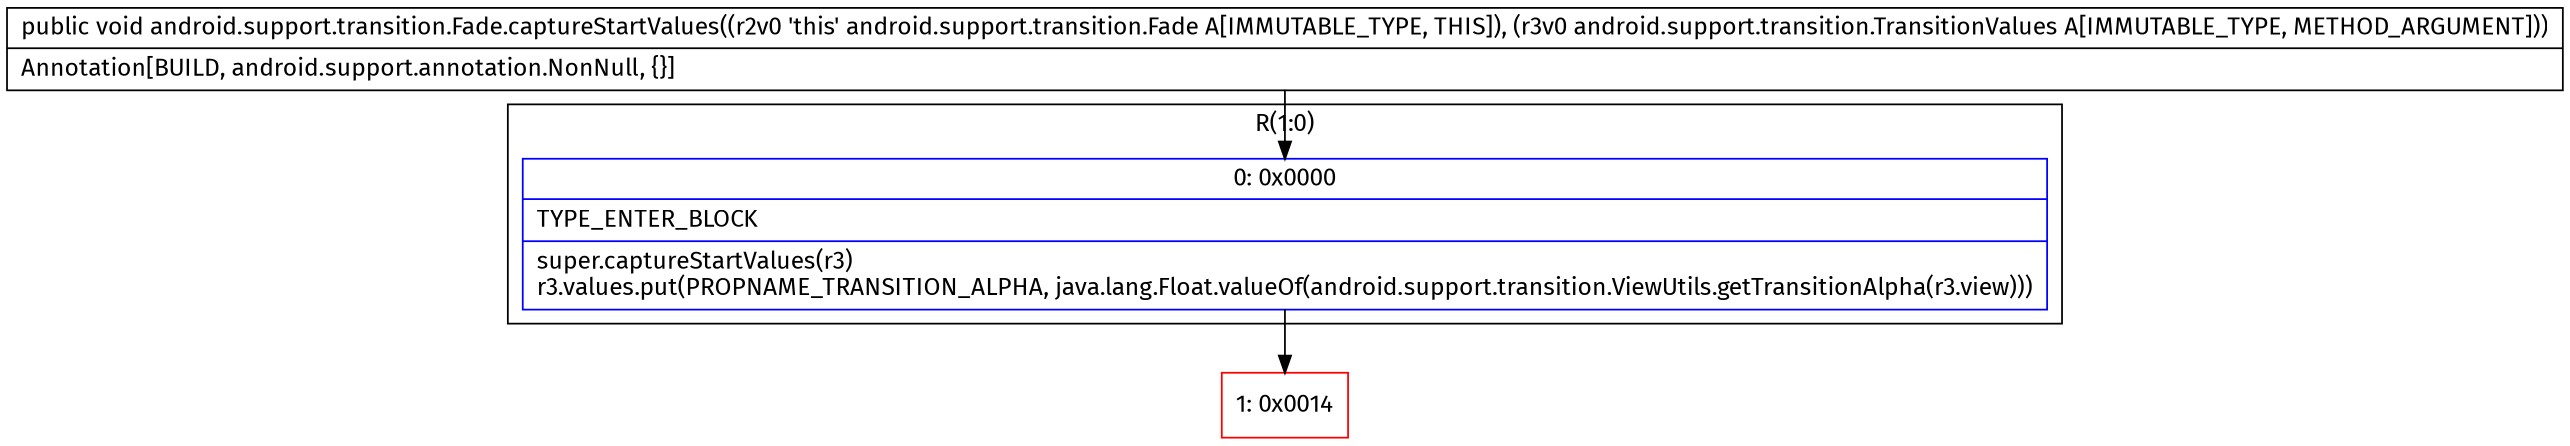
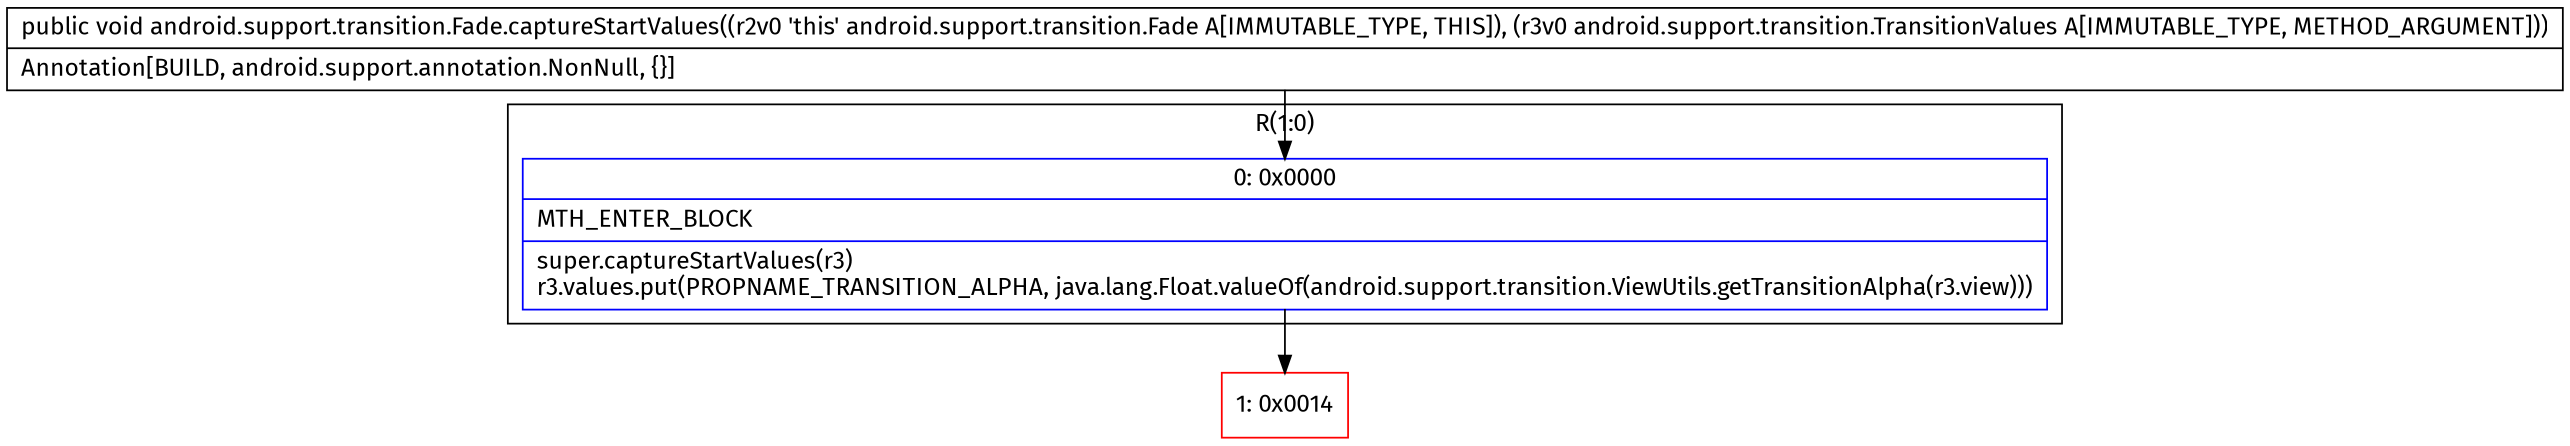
node "0: 0x0000": text "TYPE_ENTER_BLOCK" -> "MTH_ENTER_BLOCK"
